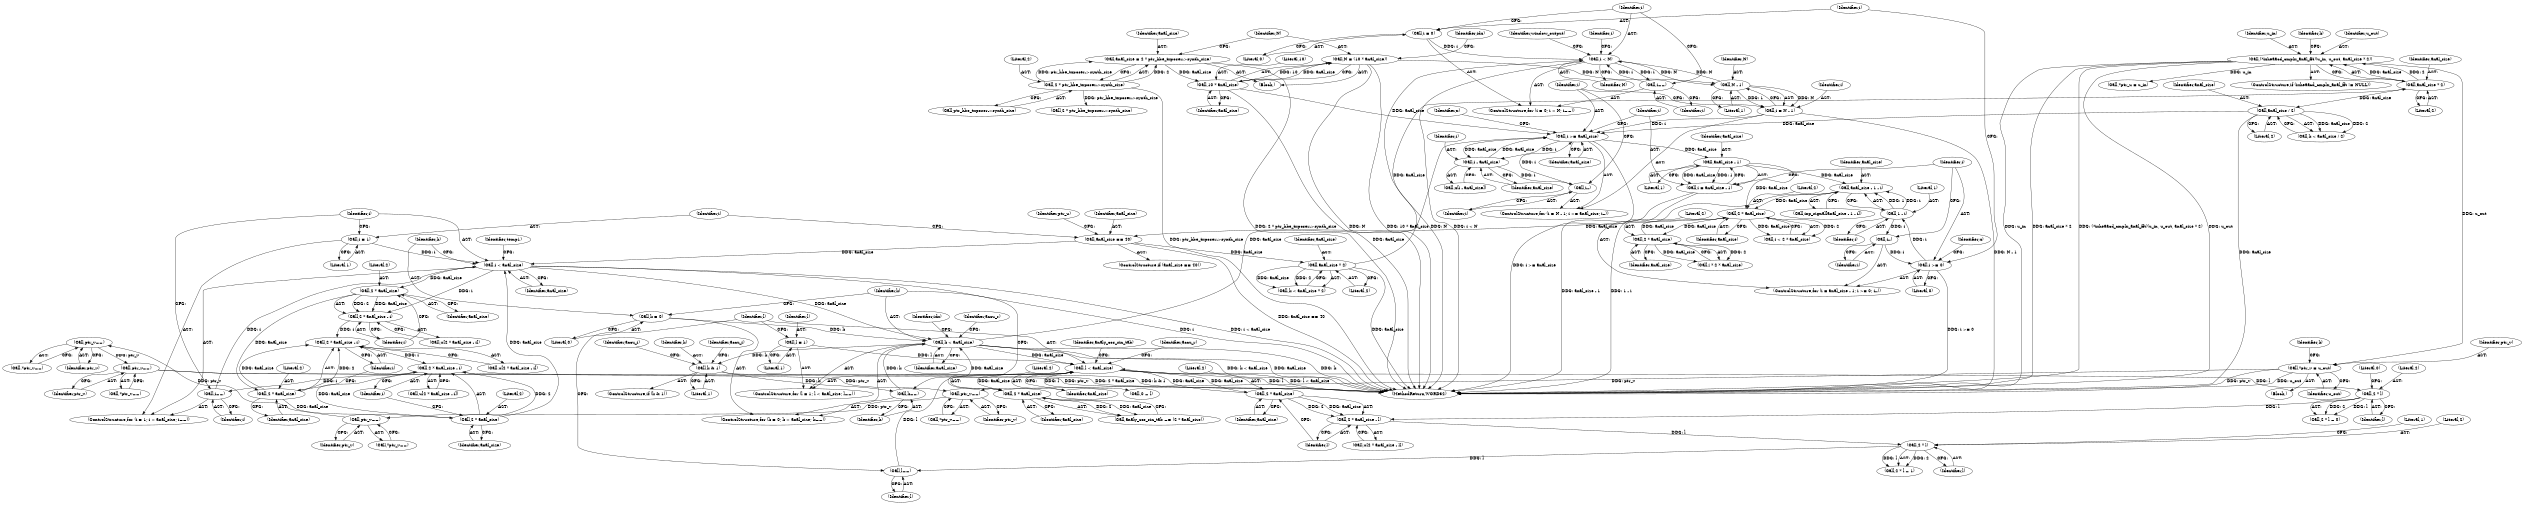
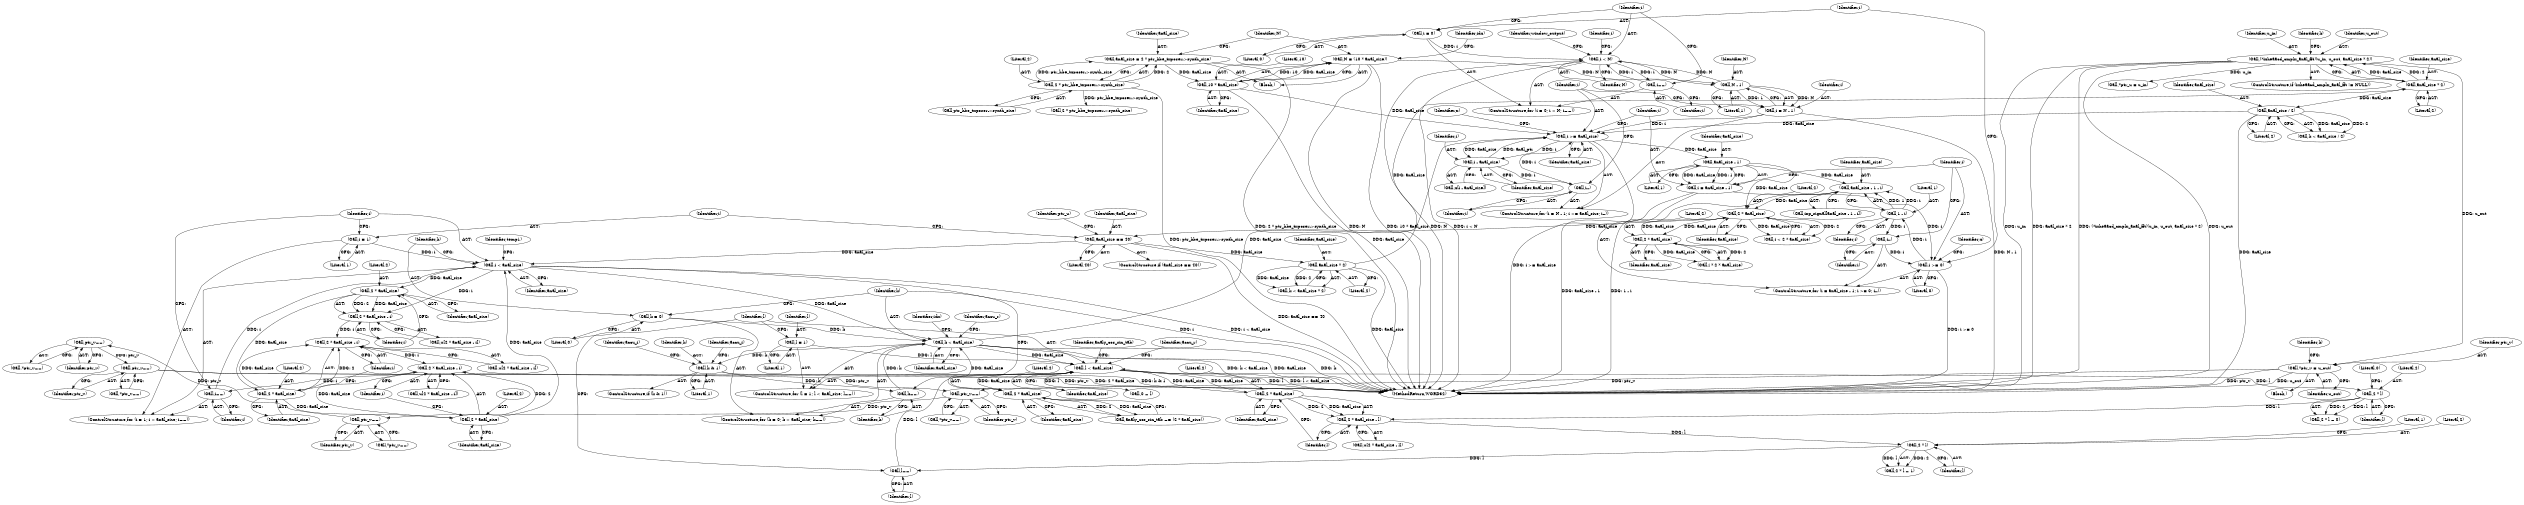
edge "(Call,i - anal_size)" -> "(Call,i >= anal_size)": label "DDG: anal_size" -> "DDG: anal_ptr"
edge "(Call,i = anal_size - 1)" -> "(Call,i >= 0)": added, label "DDG: i"
node "(Literal,40)": added
